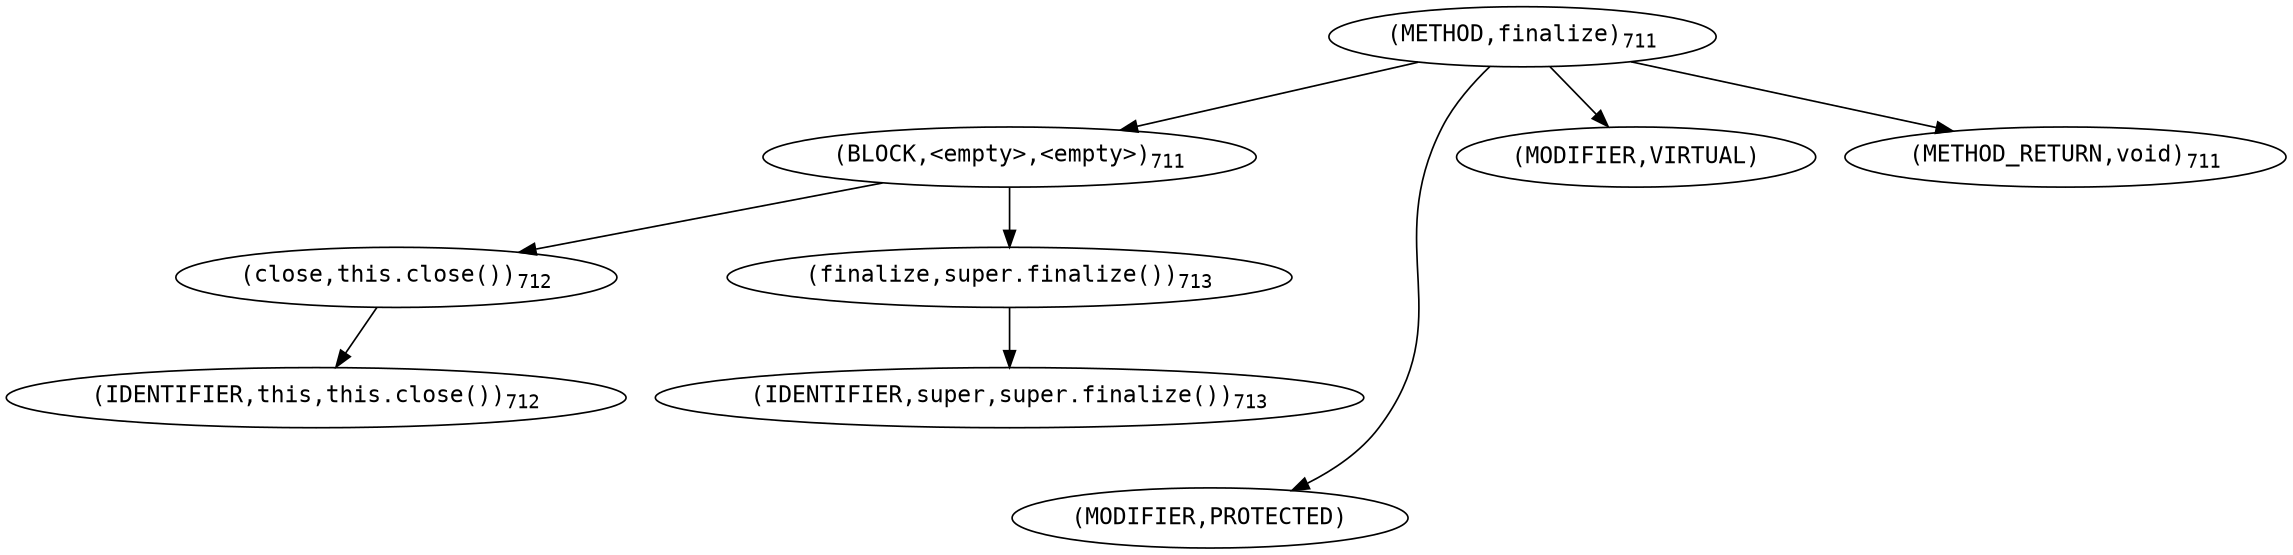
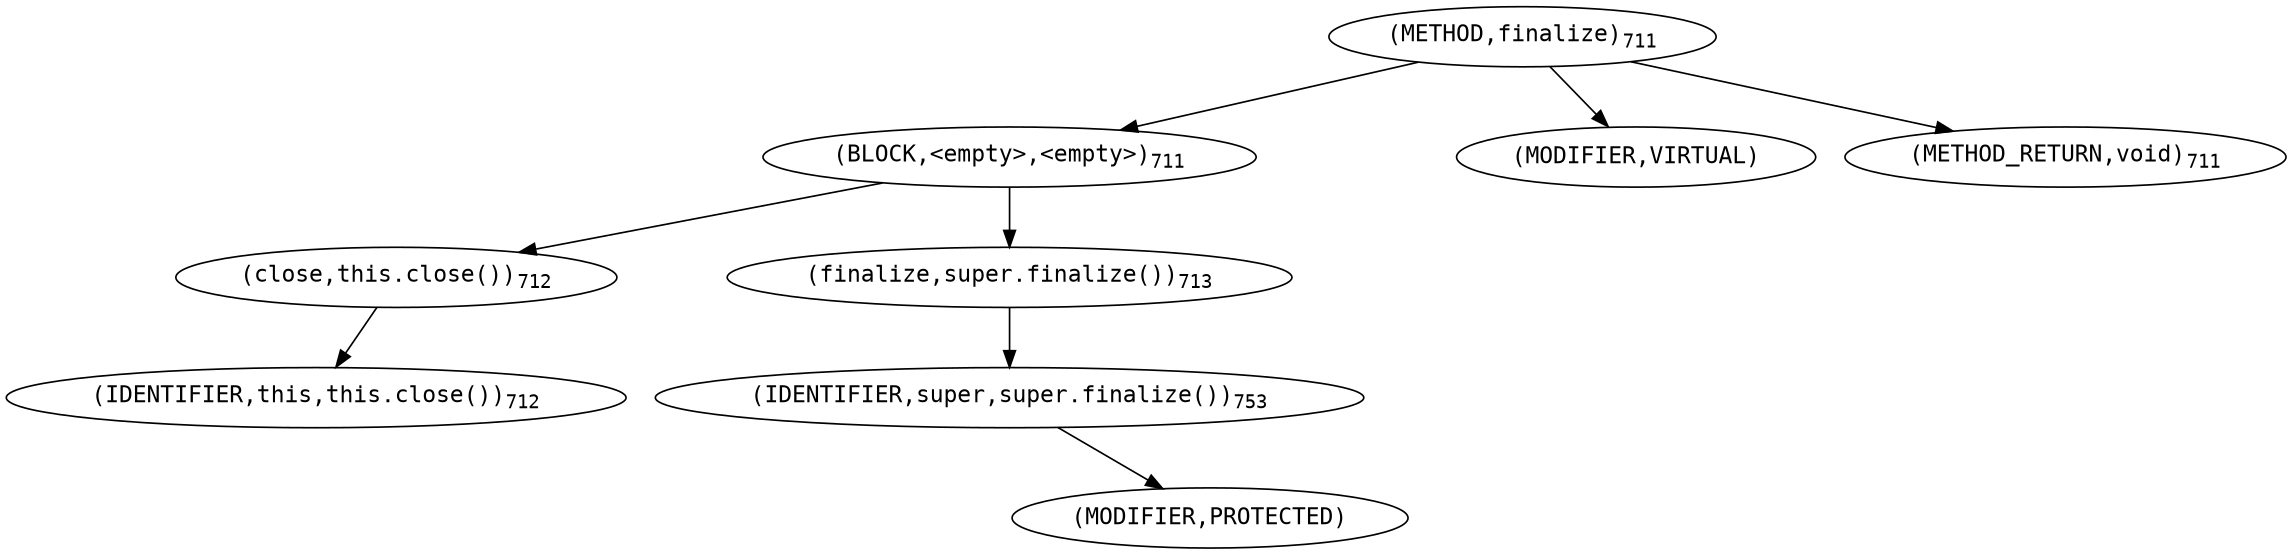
edge "(METHOD,finalize)" -> "(MODIFIER,PROTECTED)": now "(IDENTIFIER,super,super.finalize())" -> "(MODIFIER,PROTECTED)"
node "(IDENTIFIER,super,super.finalize())": text "713" -> "753"
